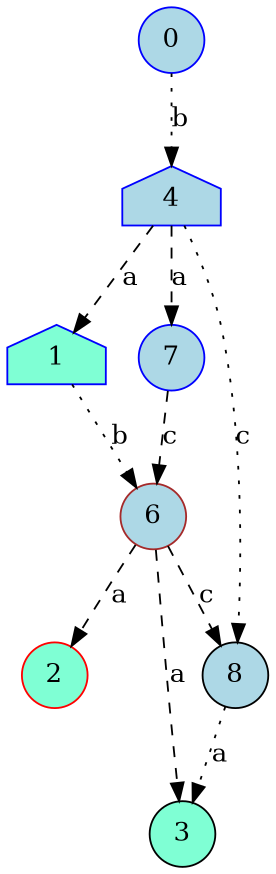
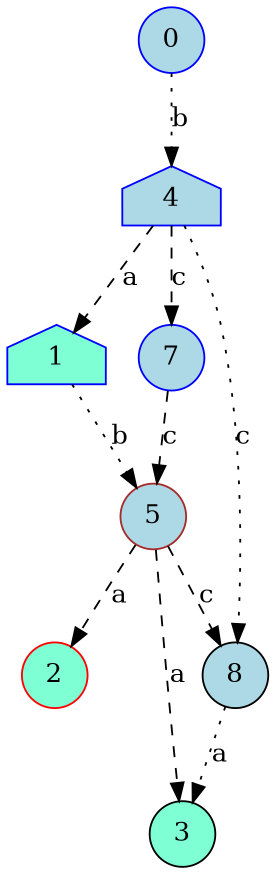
edge "4" -> "7": label "a" -> "c"
node "6": label "6" -> "5"
